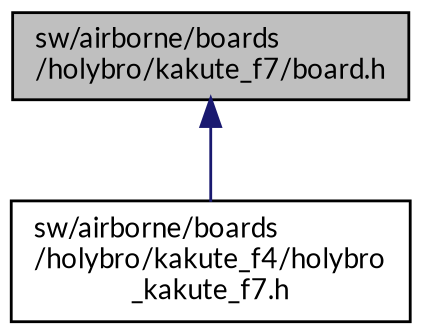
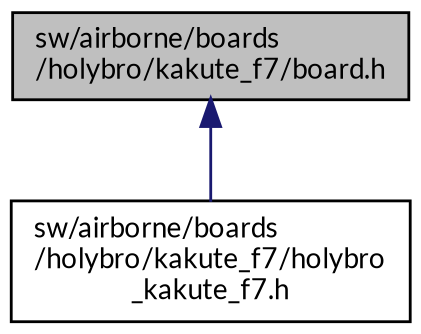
node "sw/airborne/boards /holybro/kakute_f4/holybro _kakute_f7.h": label "sw/airborne/boards /holybro/kakute_f4/holybro _kakute_f7.h" -> "sw/airborne/boards /holybro/kakute_f7/holybro _kakute_f7.h"
